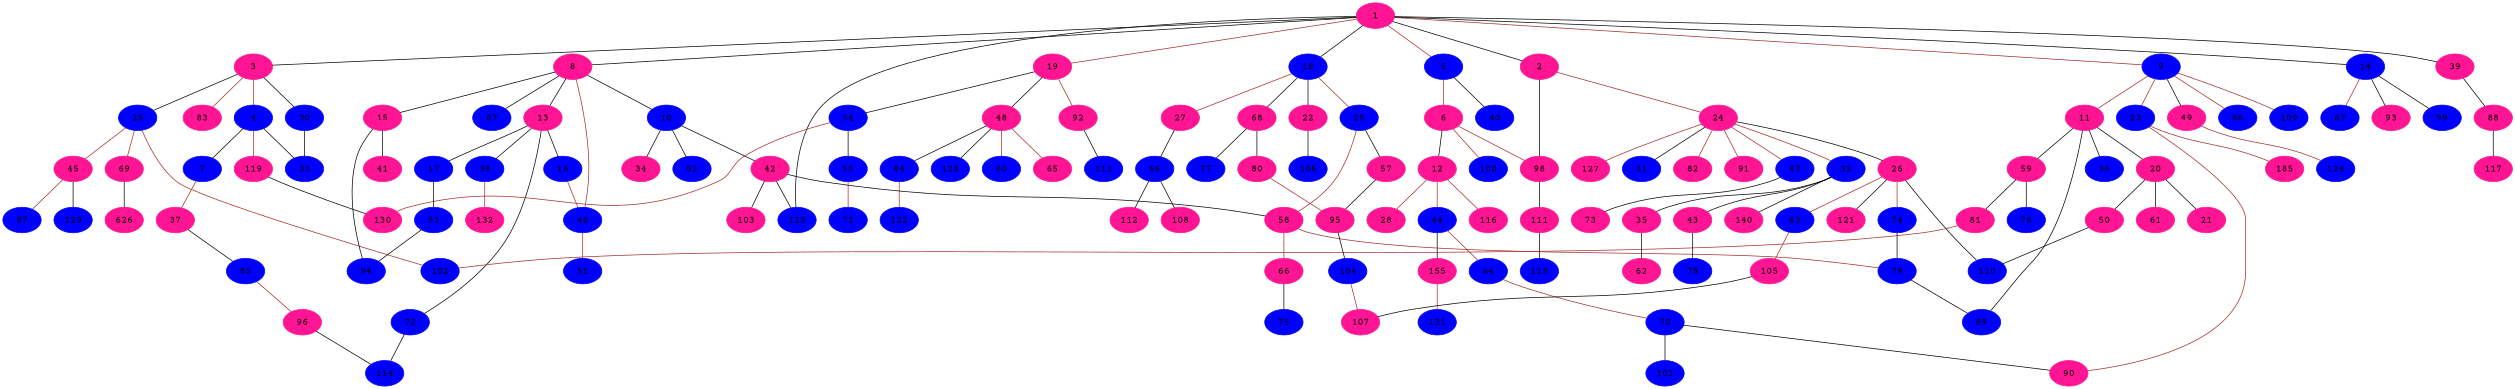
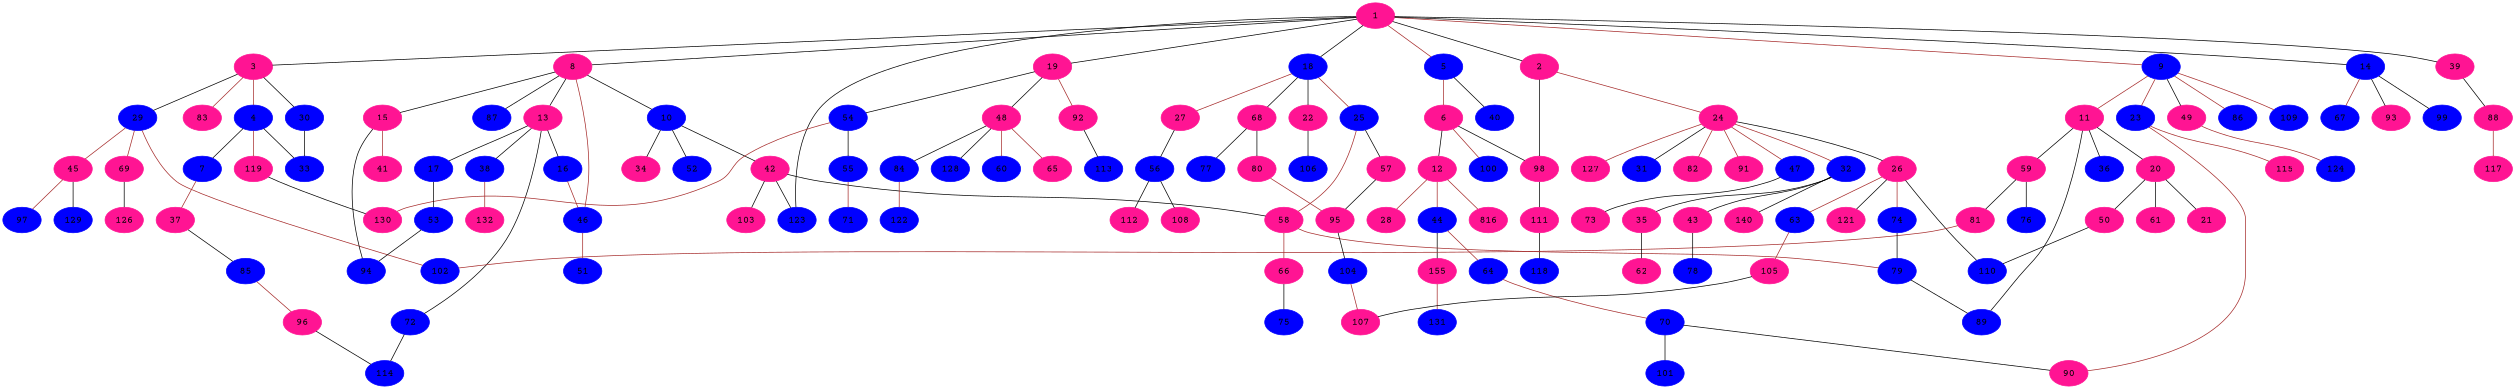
edge "1" -- "19": color brown -> black
edge "15" -- "41": color black -> brown
edge "6" -- "98": color brown -> black
edge "88" -- "117": color black -> brown
node "185": label "185" -> "115"
node "626": label "626" -> "126"
node "116": label "116" -> "816"
